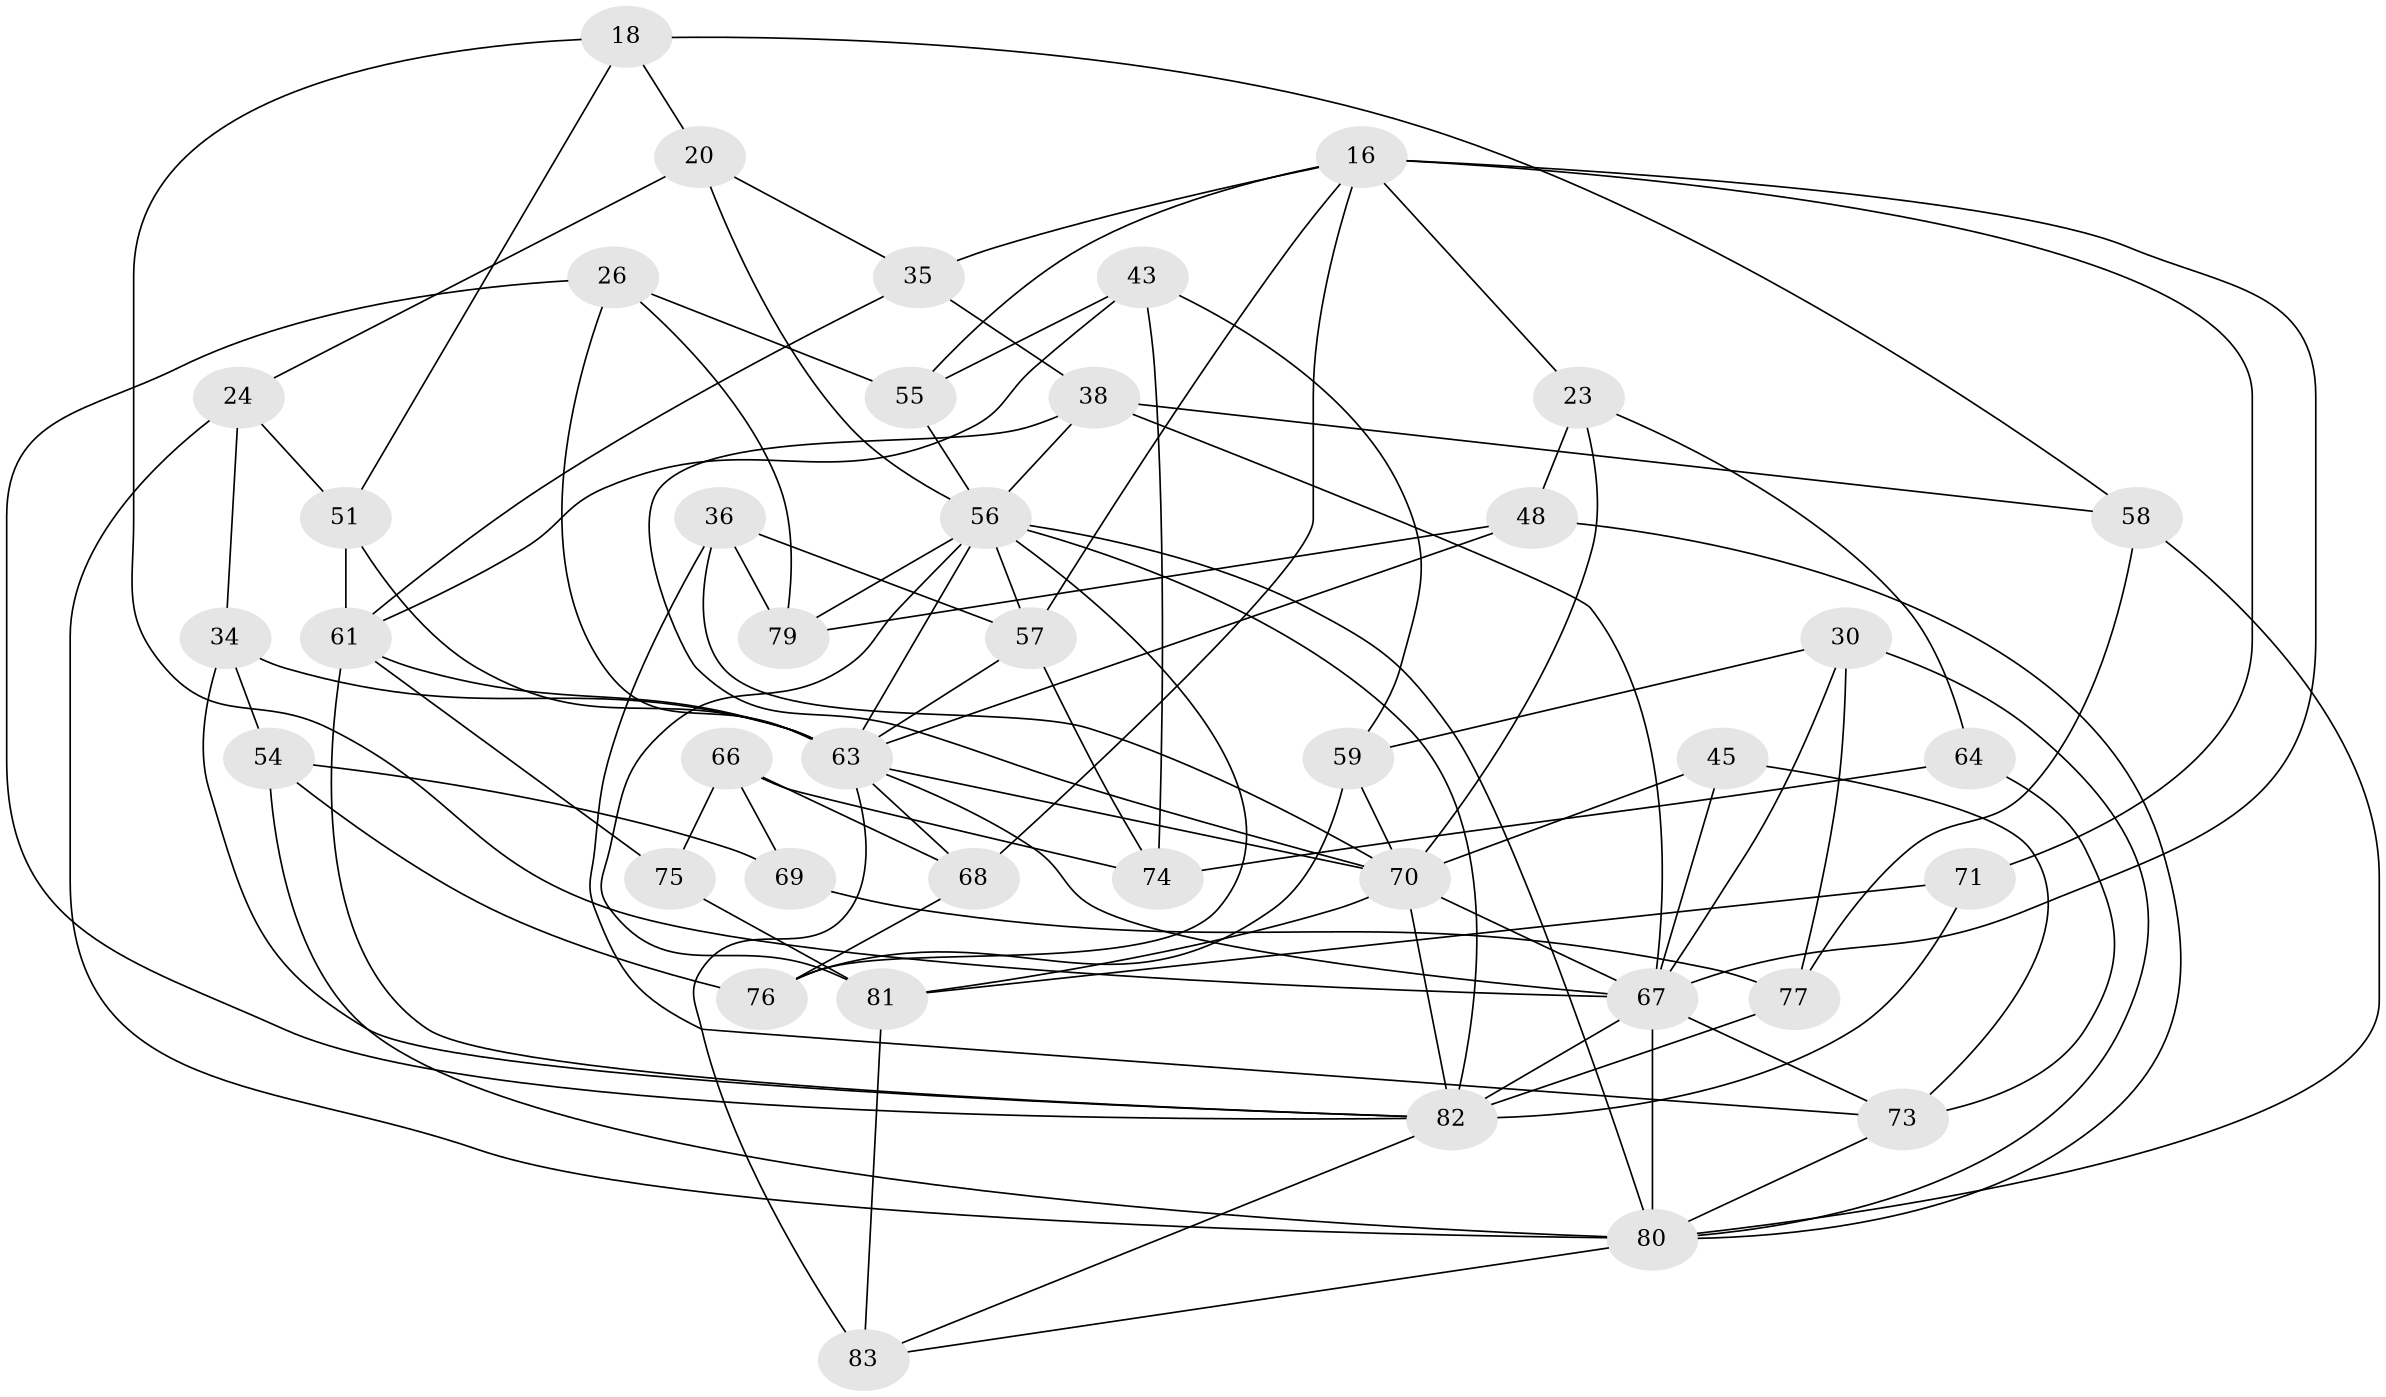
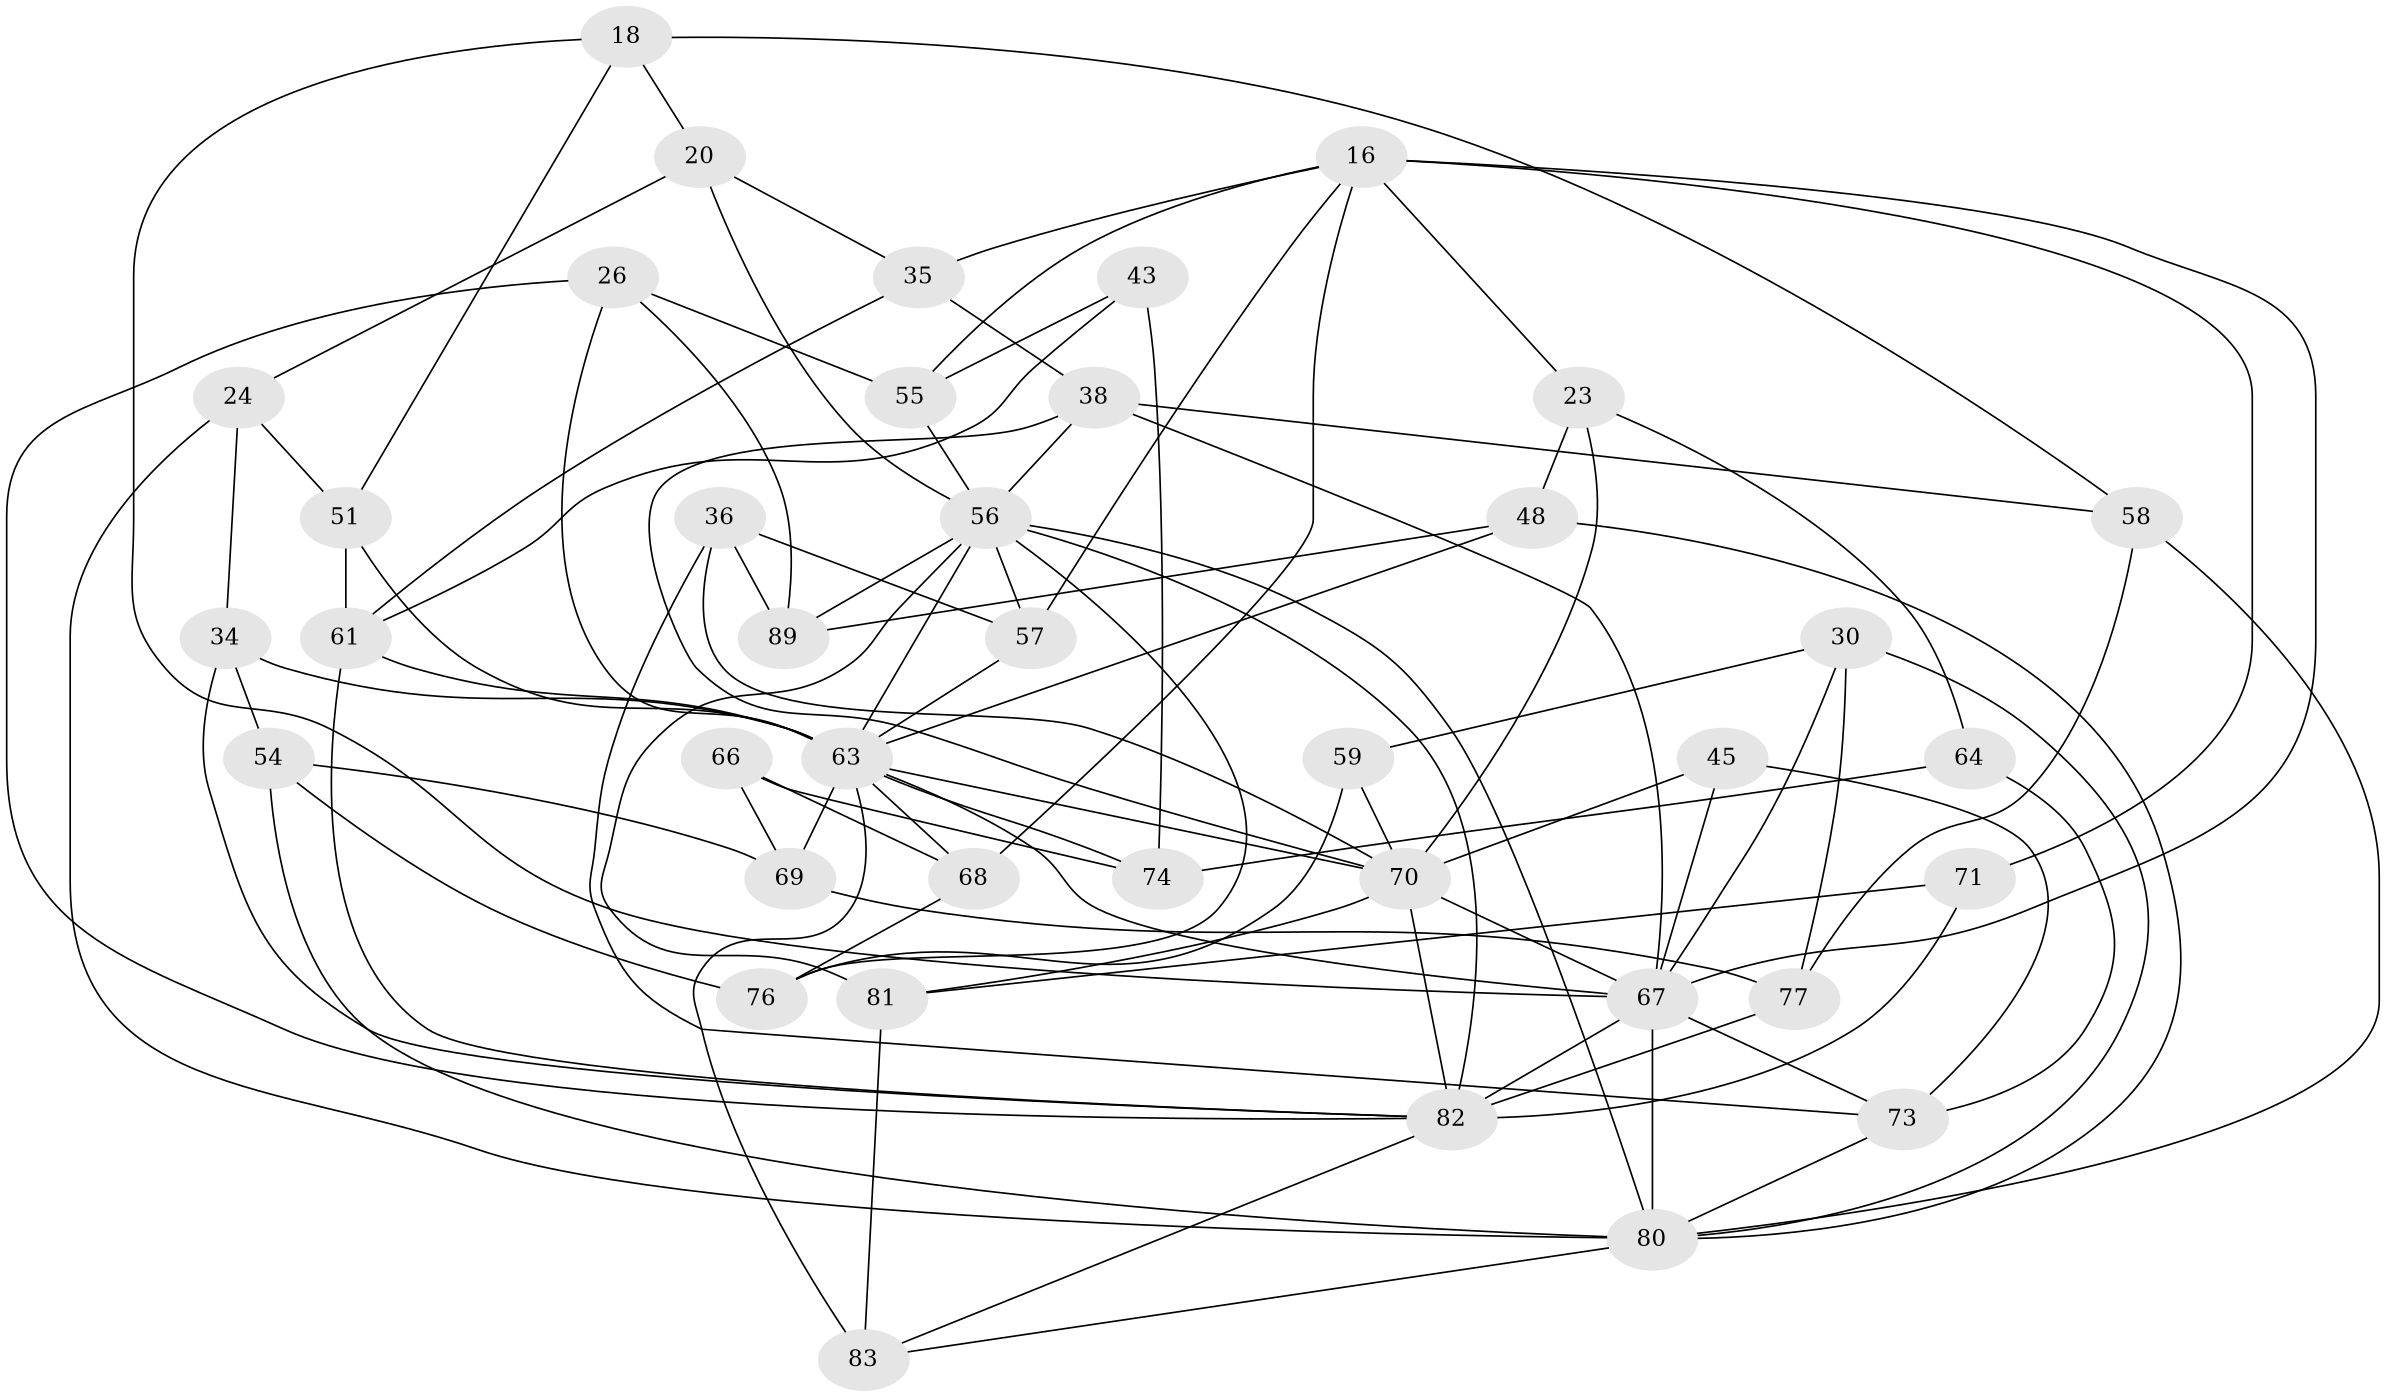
edge "43" -- "59": removed
node "79": label "79" -> "89"
edge "57" -- "74": now "63" -- "74"
edge "63" -- "69": added
node "75": removed
